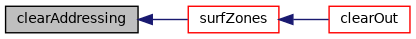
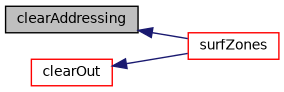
edge "clearOut" -> "surfZones": reversed
